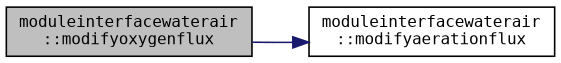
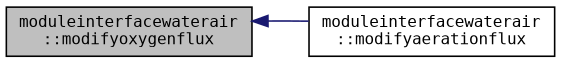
edge "moduleinterfacewaterair ::modifyoxygenflux" -> "moduleinterfacewaterair ::modifyaerationflux": reversed
